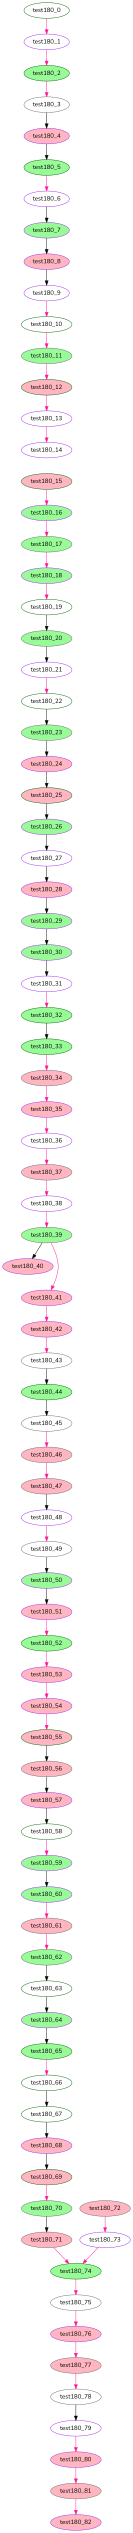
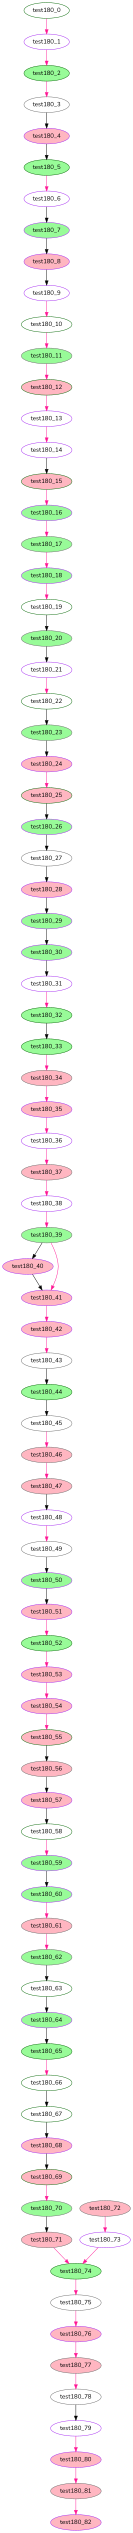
edge "test180_14" -> "test180_15": added
edge "test180_24" -> "test180_25": color black -> deeppink
node "test180_27": color purple -> gray40
edge "test180_40" -> "test180_41": added
